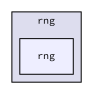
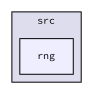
cluster "rng": label "rng" -> "src"
